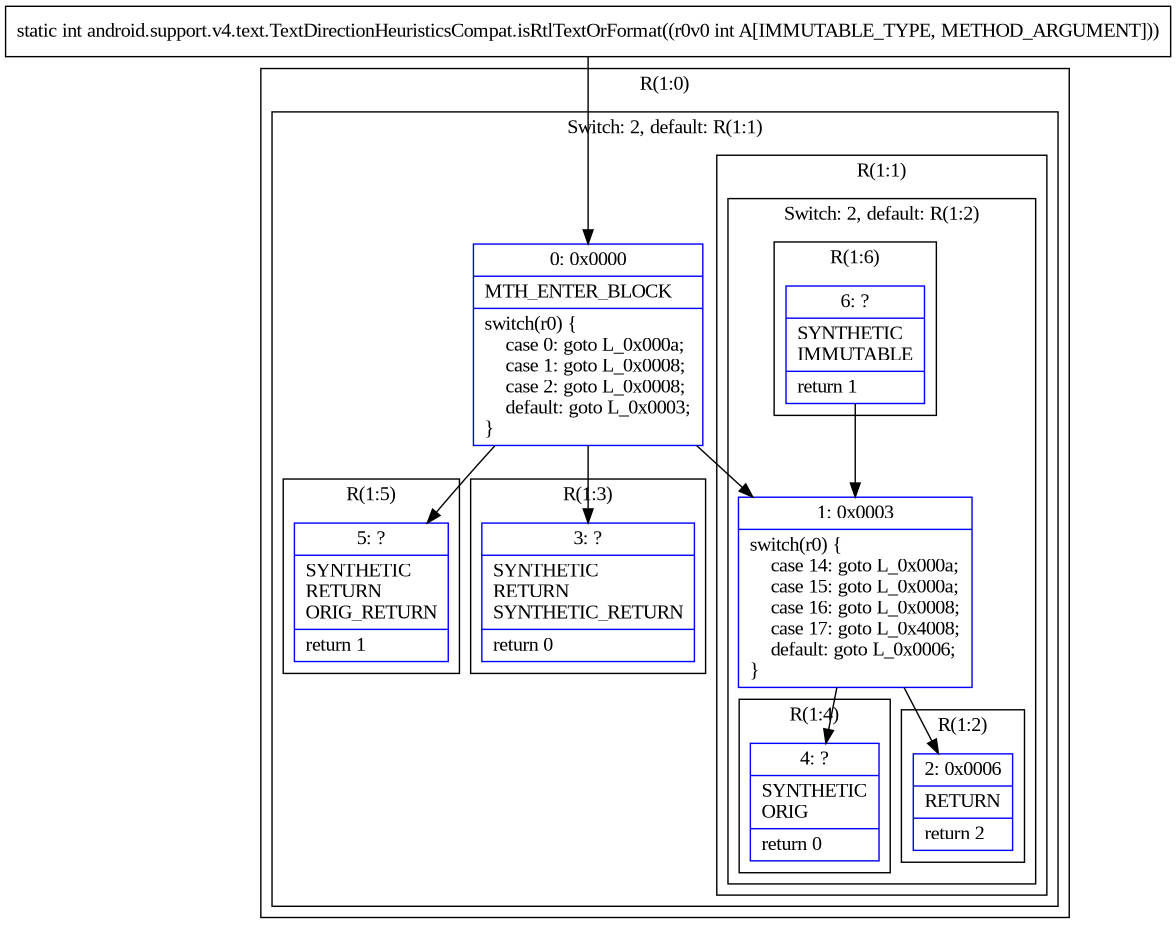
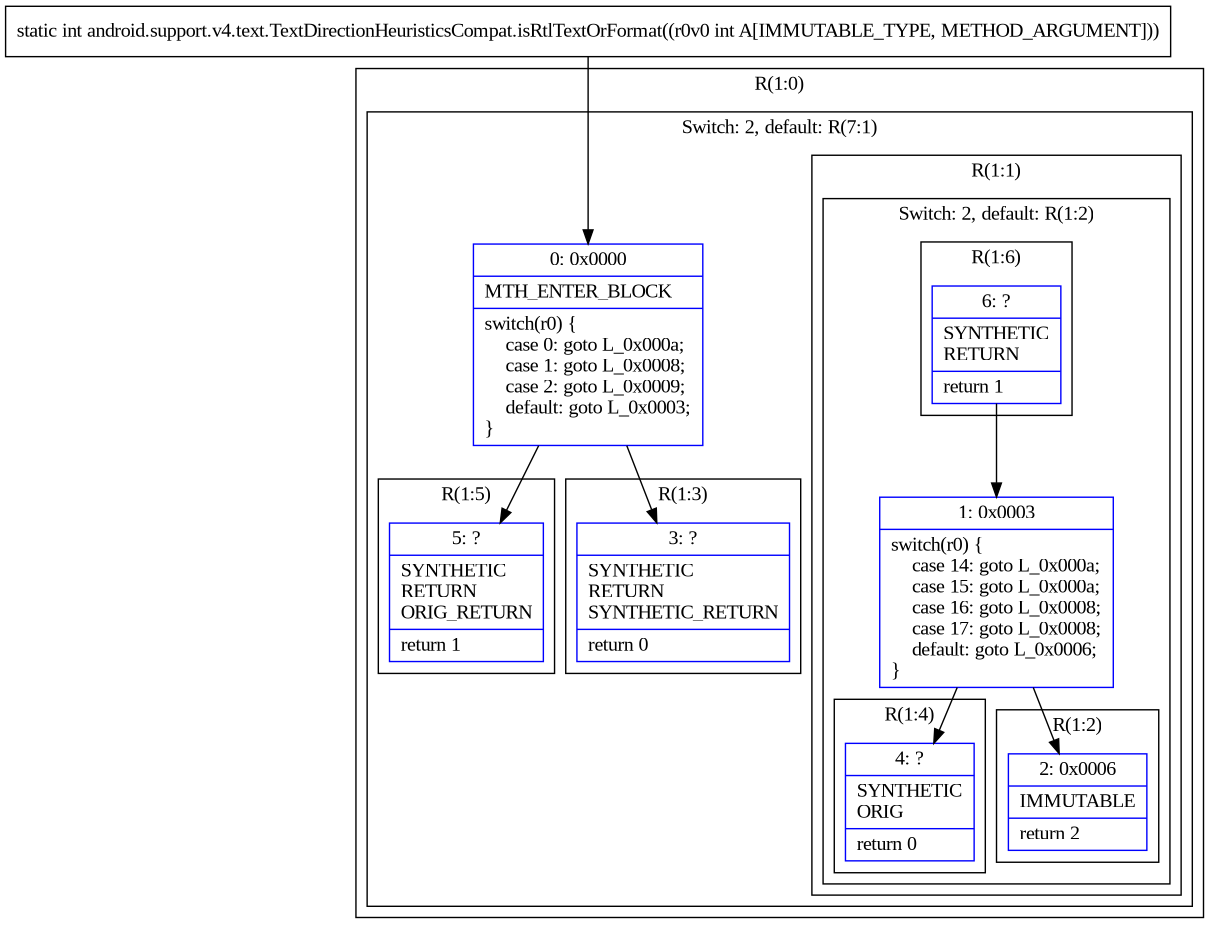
cluster "Switch: 2, default: R(1:1)": label "Switch: 2, default: R(1:1)" -> "Switch: 2, default: R(7:1)"
node "6: ?": text "IMMUTABLE" -> "RETURN"
node "0: 0x0000": text "case 2: goto L_0x0008;" -> "case 2: goto L_0x0009;"
edge "0: 0x0000" -> "1: 0x0003": removed
node "1: 0x0003": text "case 17: goto L_0x4008;" -> "case 17: goto L_0x0008;"
node "2: 0x0006": text "RETURN" -> "IMMUTABLE"
